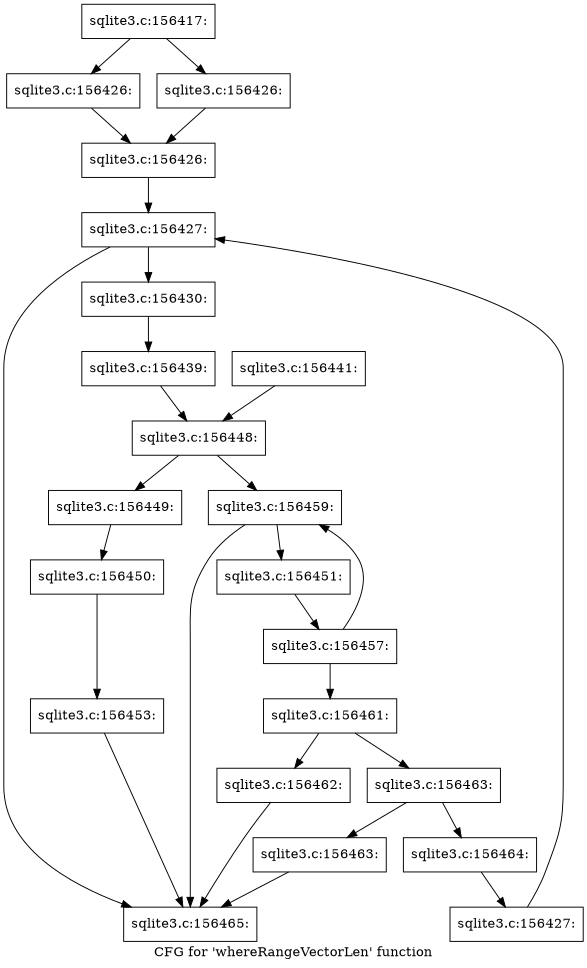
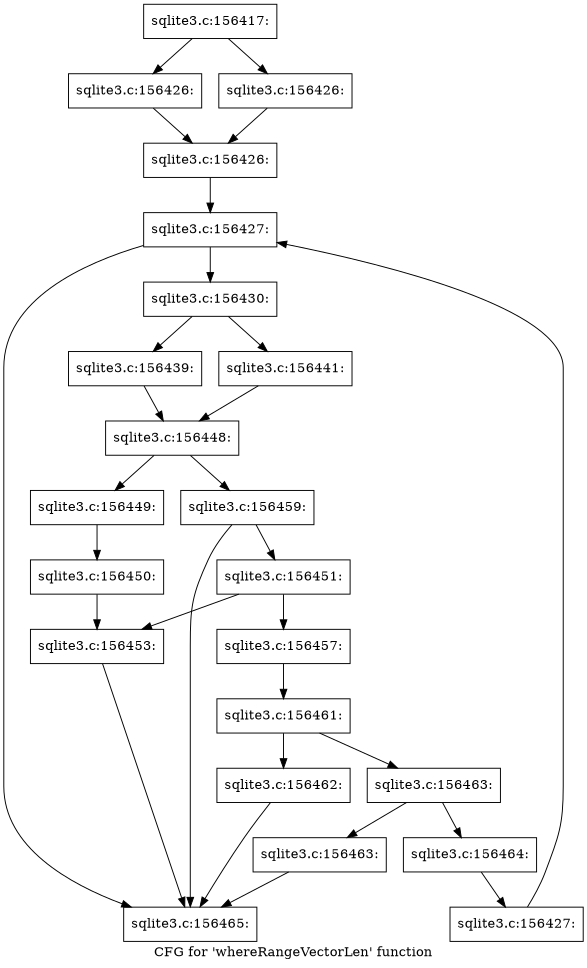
edge "sqlite3.c:156430:" -> "sqlite3.c:156441:": added
edge "sqlite3.c:156457:" -> "sqlite3.c:156459:": removed
edge "sqlite3.c:156451:" -> "sqlite3.c:156453:": added
